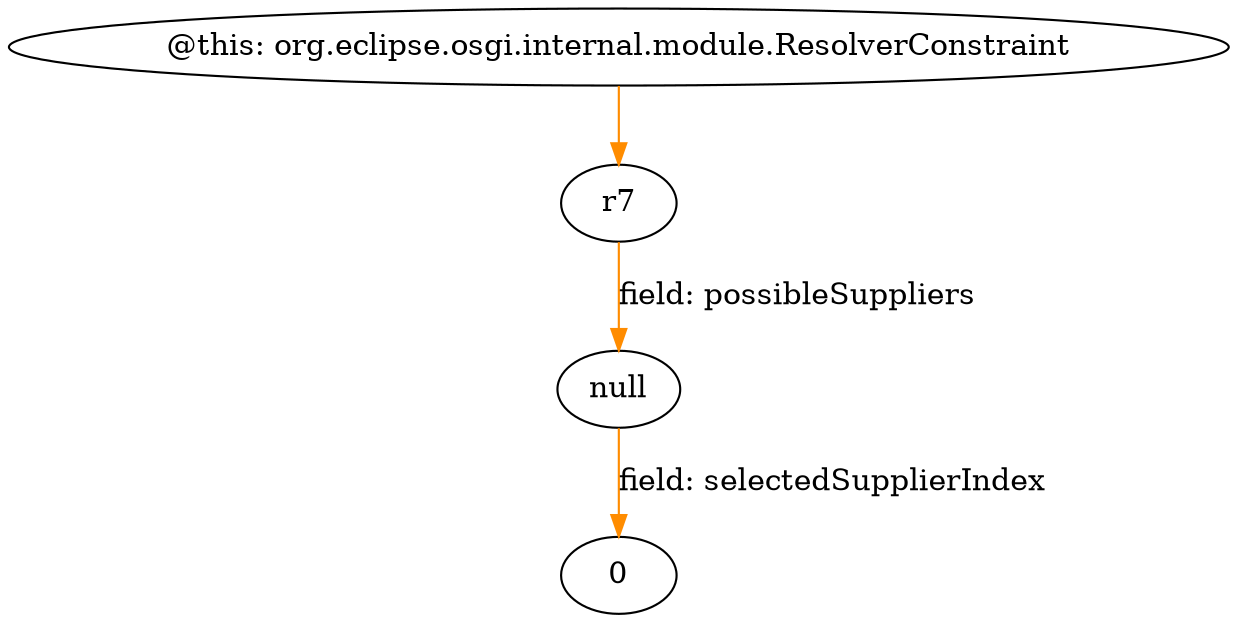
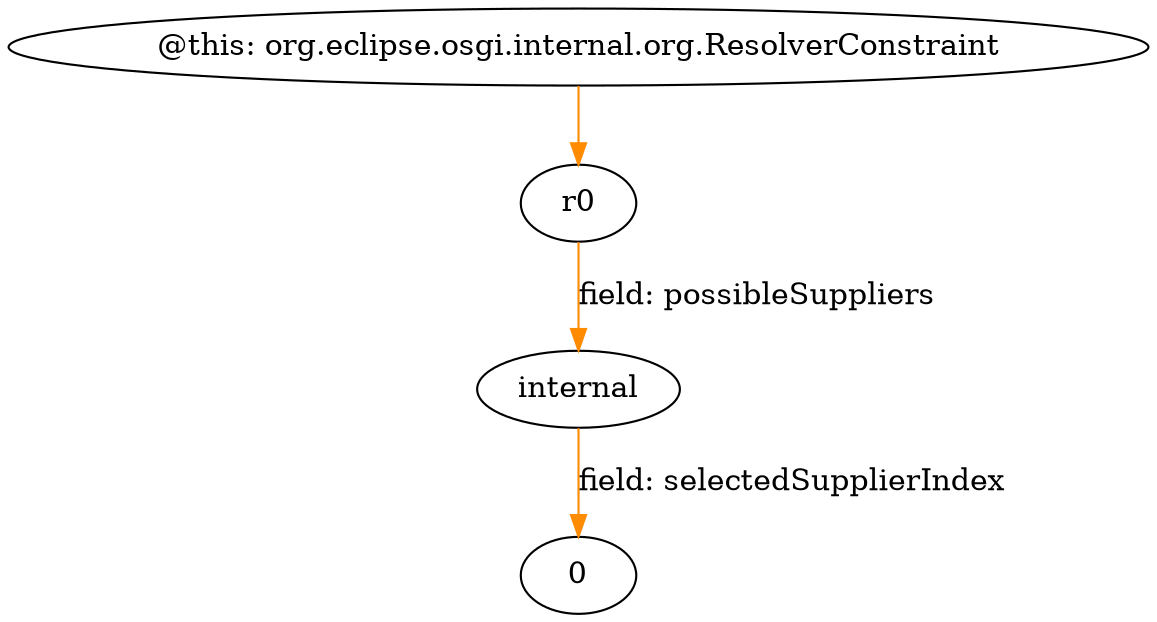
node "@this: org.eclipse.osgi.internal.module.ResolverConstraint": label "@this: org.eclipse.osgi.internal.module.ResolverConstraint" -> "@this: org.eclipse.osgi.internal.org.ResolverConstraint"
node "r7": label "r7" -> "r0"
node "null": label "null" -> "internal"
